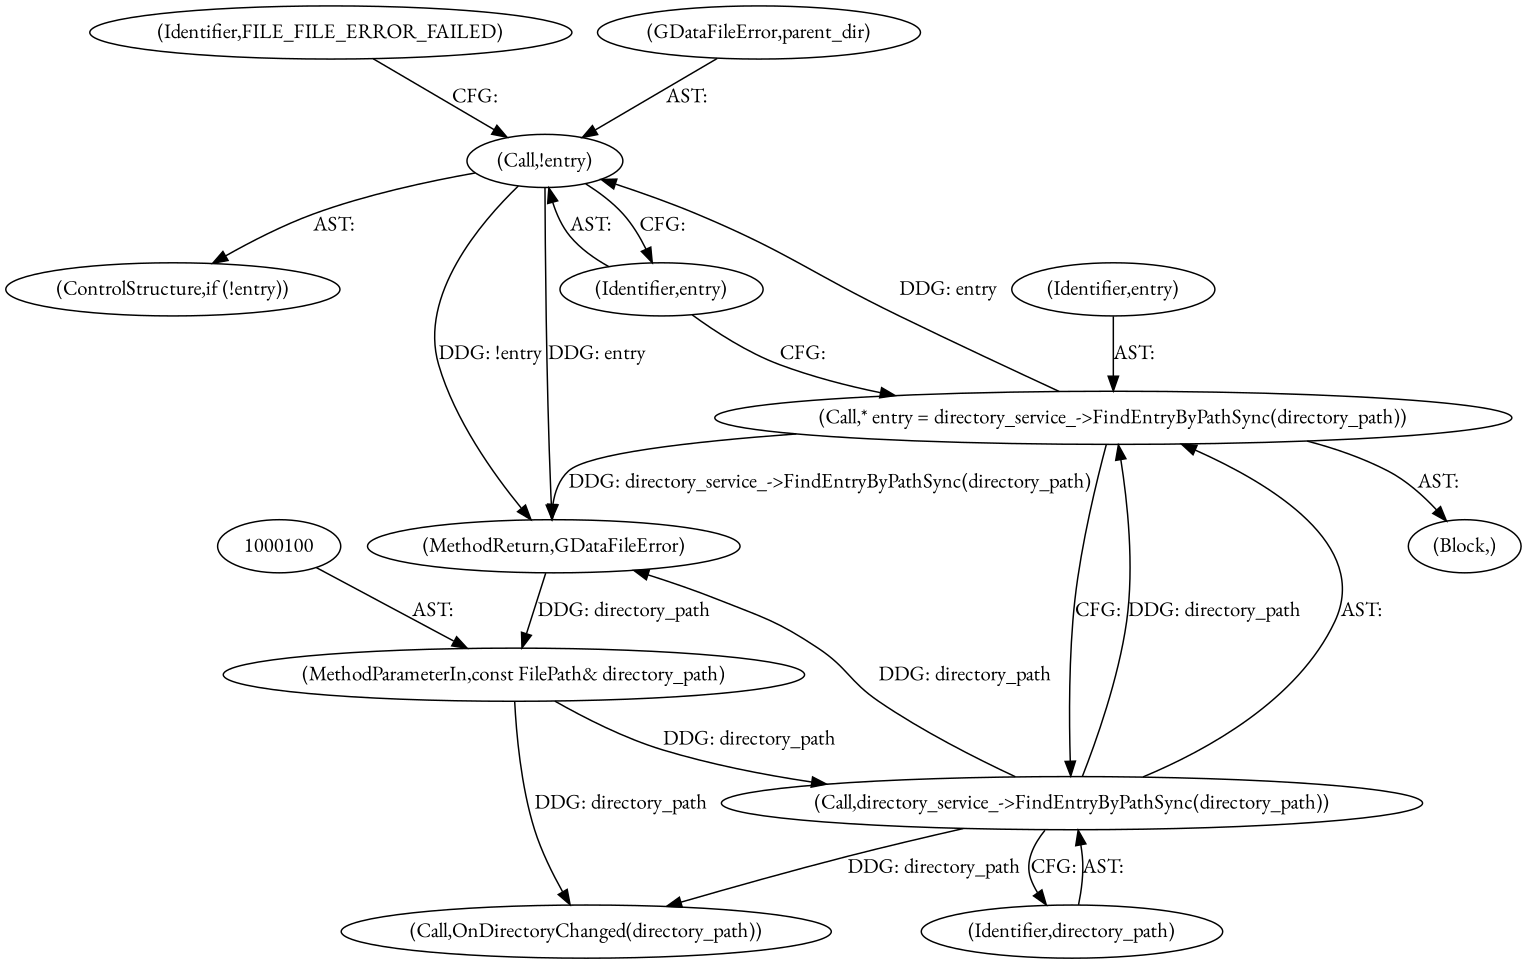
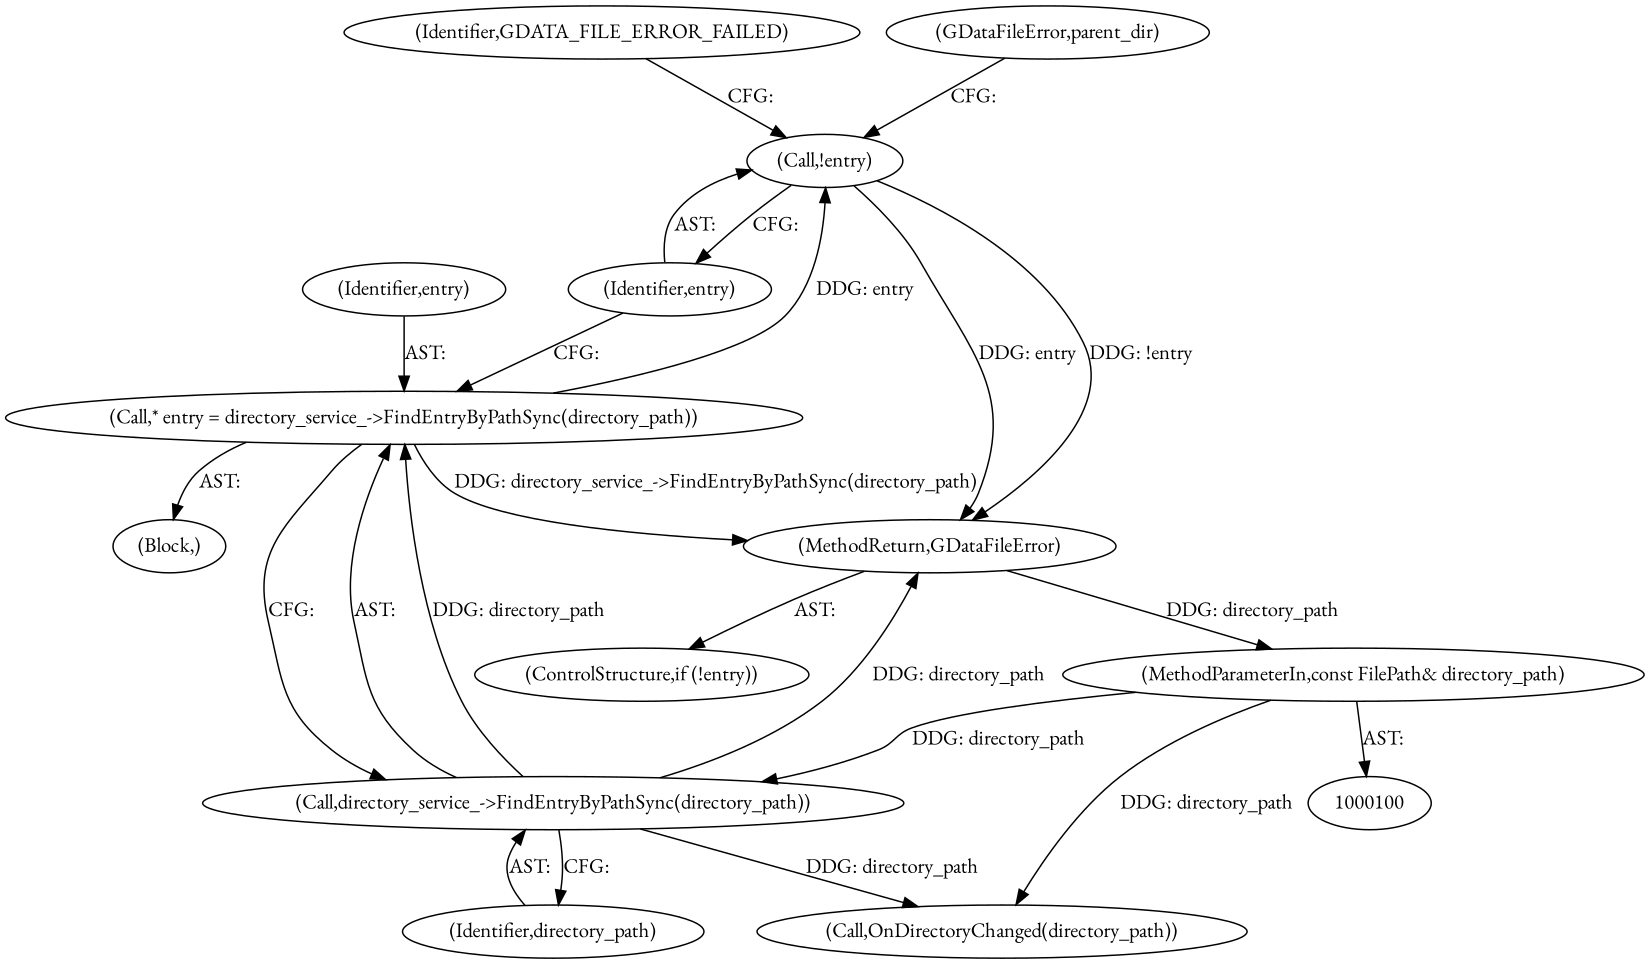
node "(Identifier,FILE_FILE_ERROR_FAILED)": label "(Identifier,FILE_FILE_ERROR_FAILED)" -> "(Identifier,GDATA_FILE_ERROR_FAILED)"
edge "(GDataFileError,parent_dir)" -> "(Call,!entry)": label "AST: " -> "CFG: "
edge "(Call,!entry)" -> "(ControlStructure,if (!entry))": now "(MethodReturn,GDataFileError)" -> "(ControlStructure,if (!entry))"
edge "1000100" -> "(MethodParameterIn,const FilePath& directory_path)": reversed
